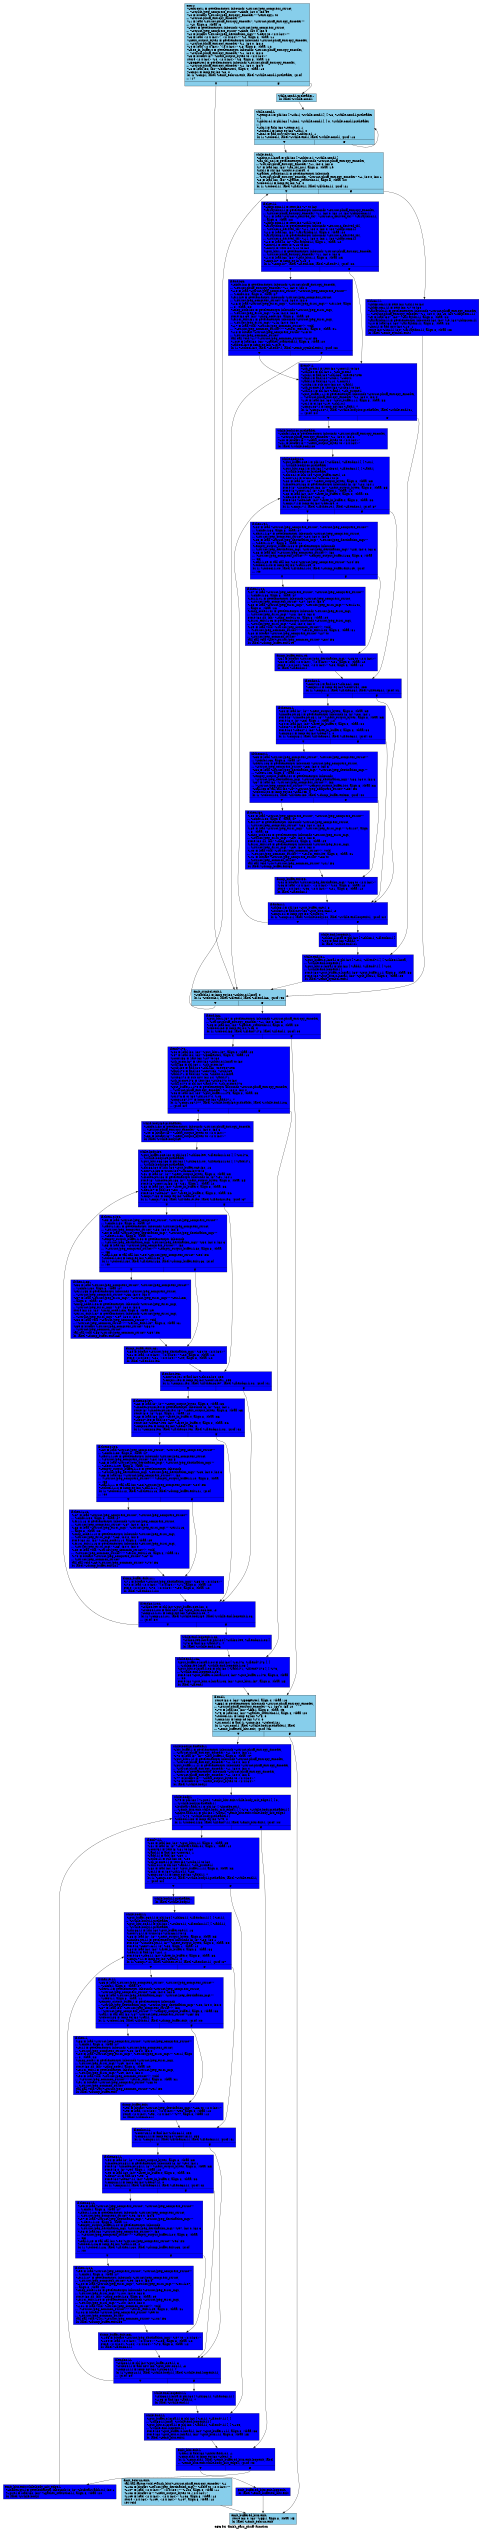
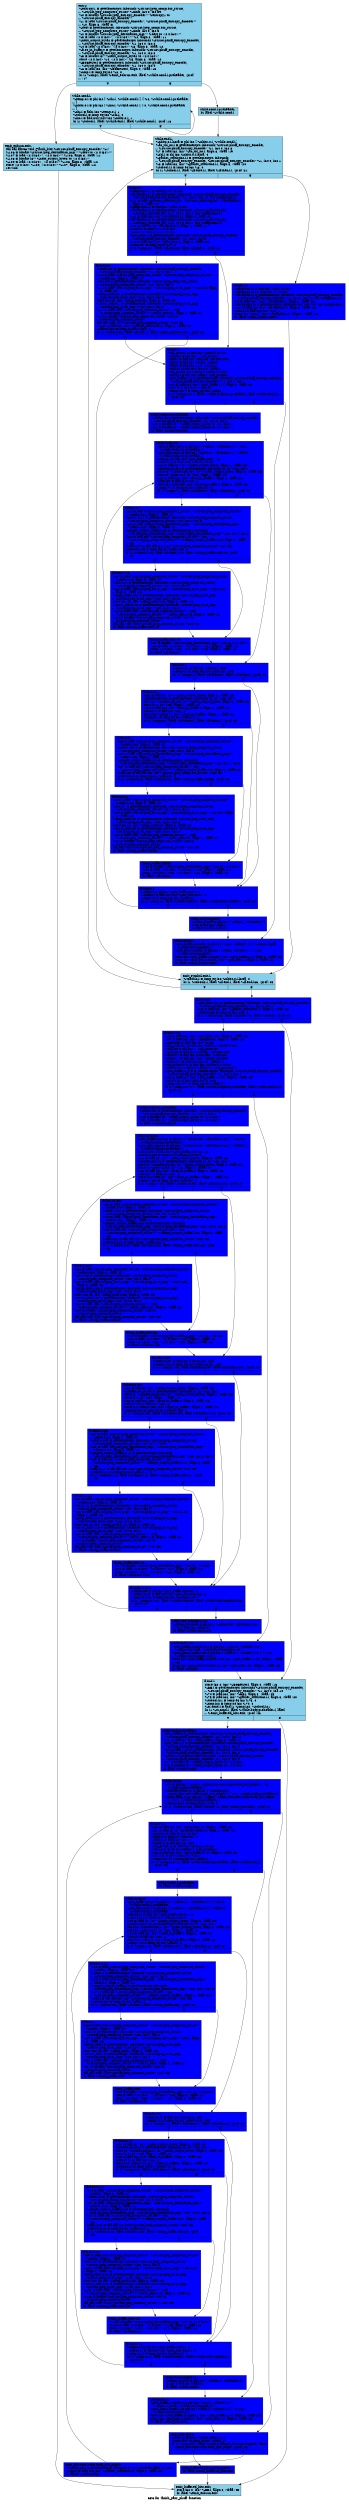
edge "while.cond.i.preheader:" -> "while.cond.i:": now "while.cond.i.preheader:" -> "while.end.i:"
edge "entry:" -> "emit_symbol.exit.i:": now "entry:" -> "emit_eobrun.exit:"
